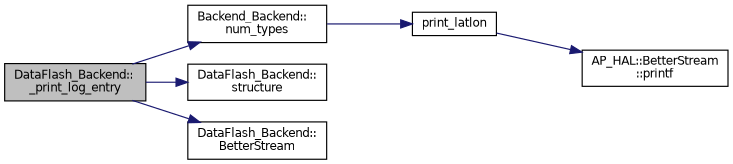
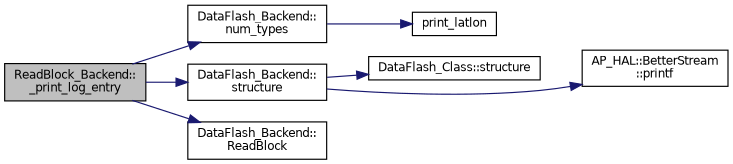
node "Backend_Backend:: num_types": label "Backend_Backend:: num_types" -> "DataFlash_Backend:: num_types"
edge "print_latlon" -> "AP_HAL::BetterStream ::printf": now "DataFlash_Backend:: structure" -> "AP_HAL::BetterStream ::printf"
node "DataFlash_Class::structure": added
node "DataFlash_Backend:: _print_log_entry": label "DataFlash_Backend:: _print_log_entry" -> "ReadBlock_Backend:: _print_log_entry"
node "DataFlash_Backend:: BetterStream": label "DataFlash_Backend:: BetterStream" -> "DataFlash_Backend:: ReadBlock"
